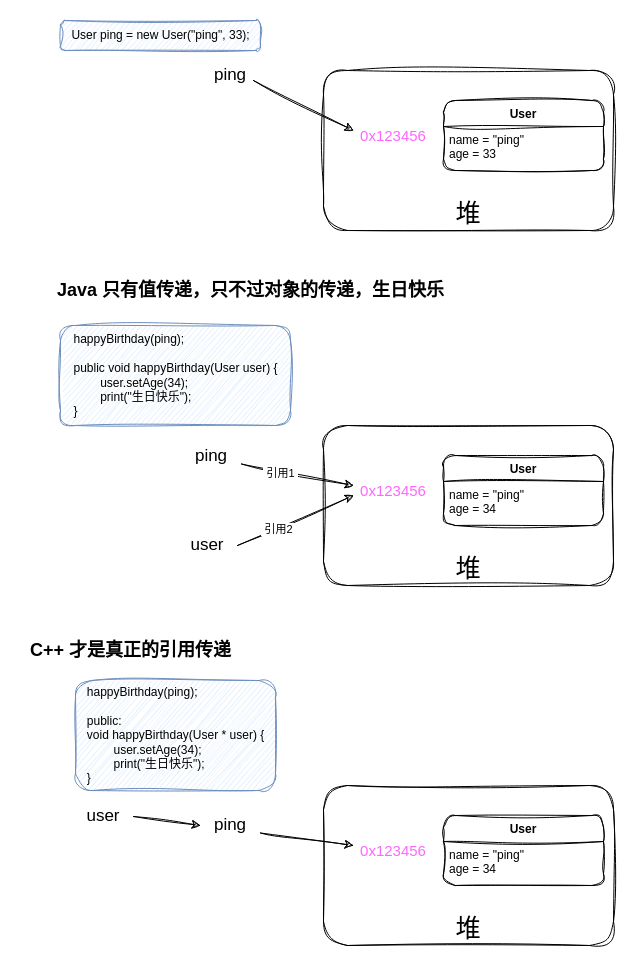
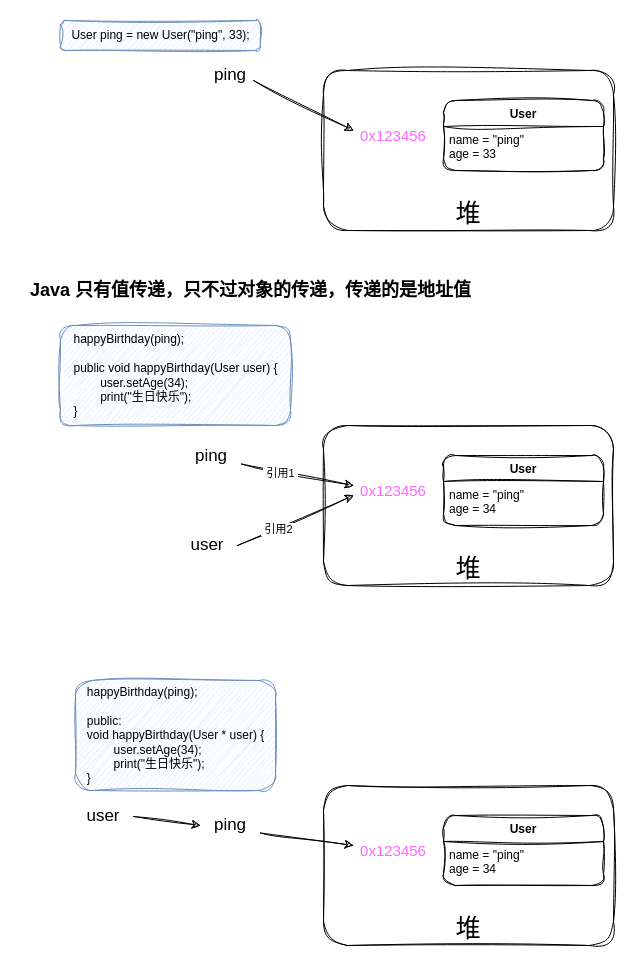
node "Java 只有值传递，只不过对象的传递，生日快乐": label "Java 只有值传递，只不过对象的传递，生日快乐" -> "Java 只有值传递，只不过对象的传递，传递的是地址值"
node "C++ 才是真正的引用传递": removed
